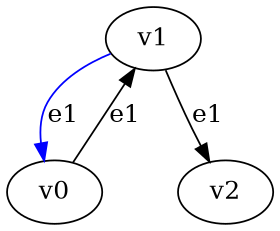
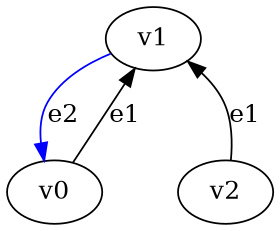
edge "v1" -> "v2": reversed
edge "v1" -> "v0": label "e1" -> "e2"
